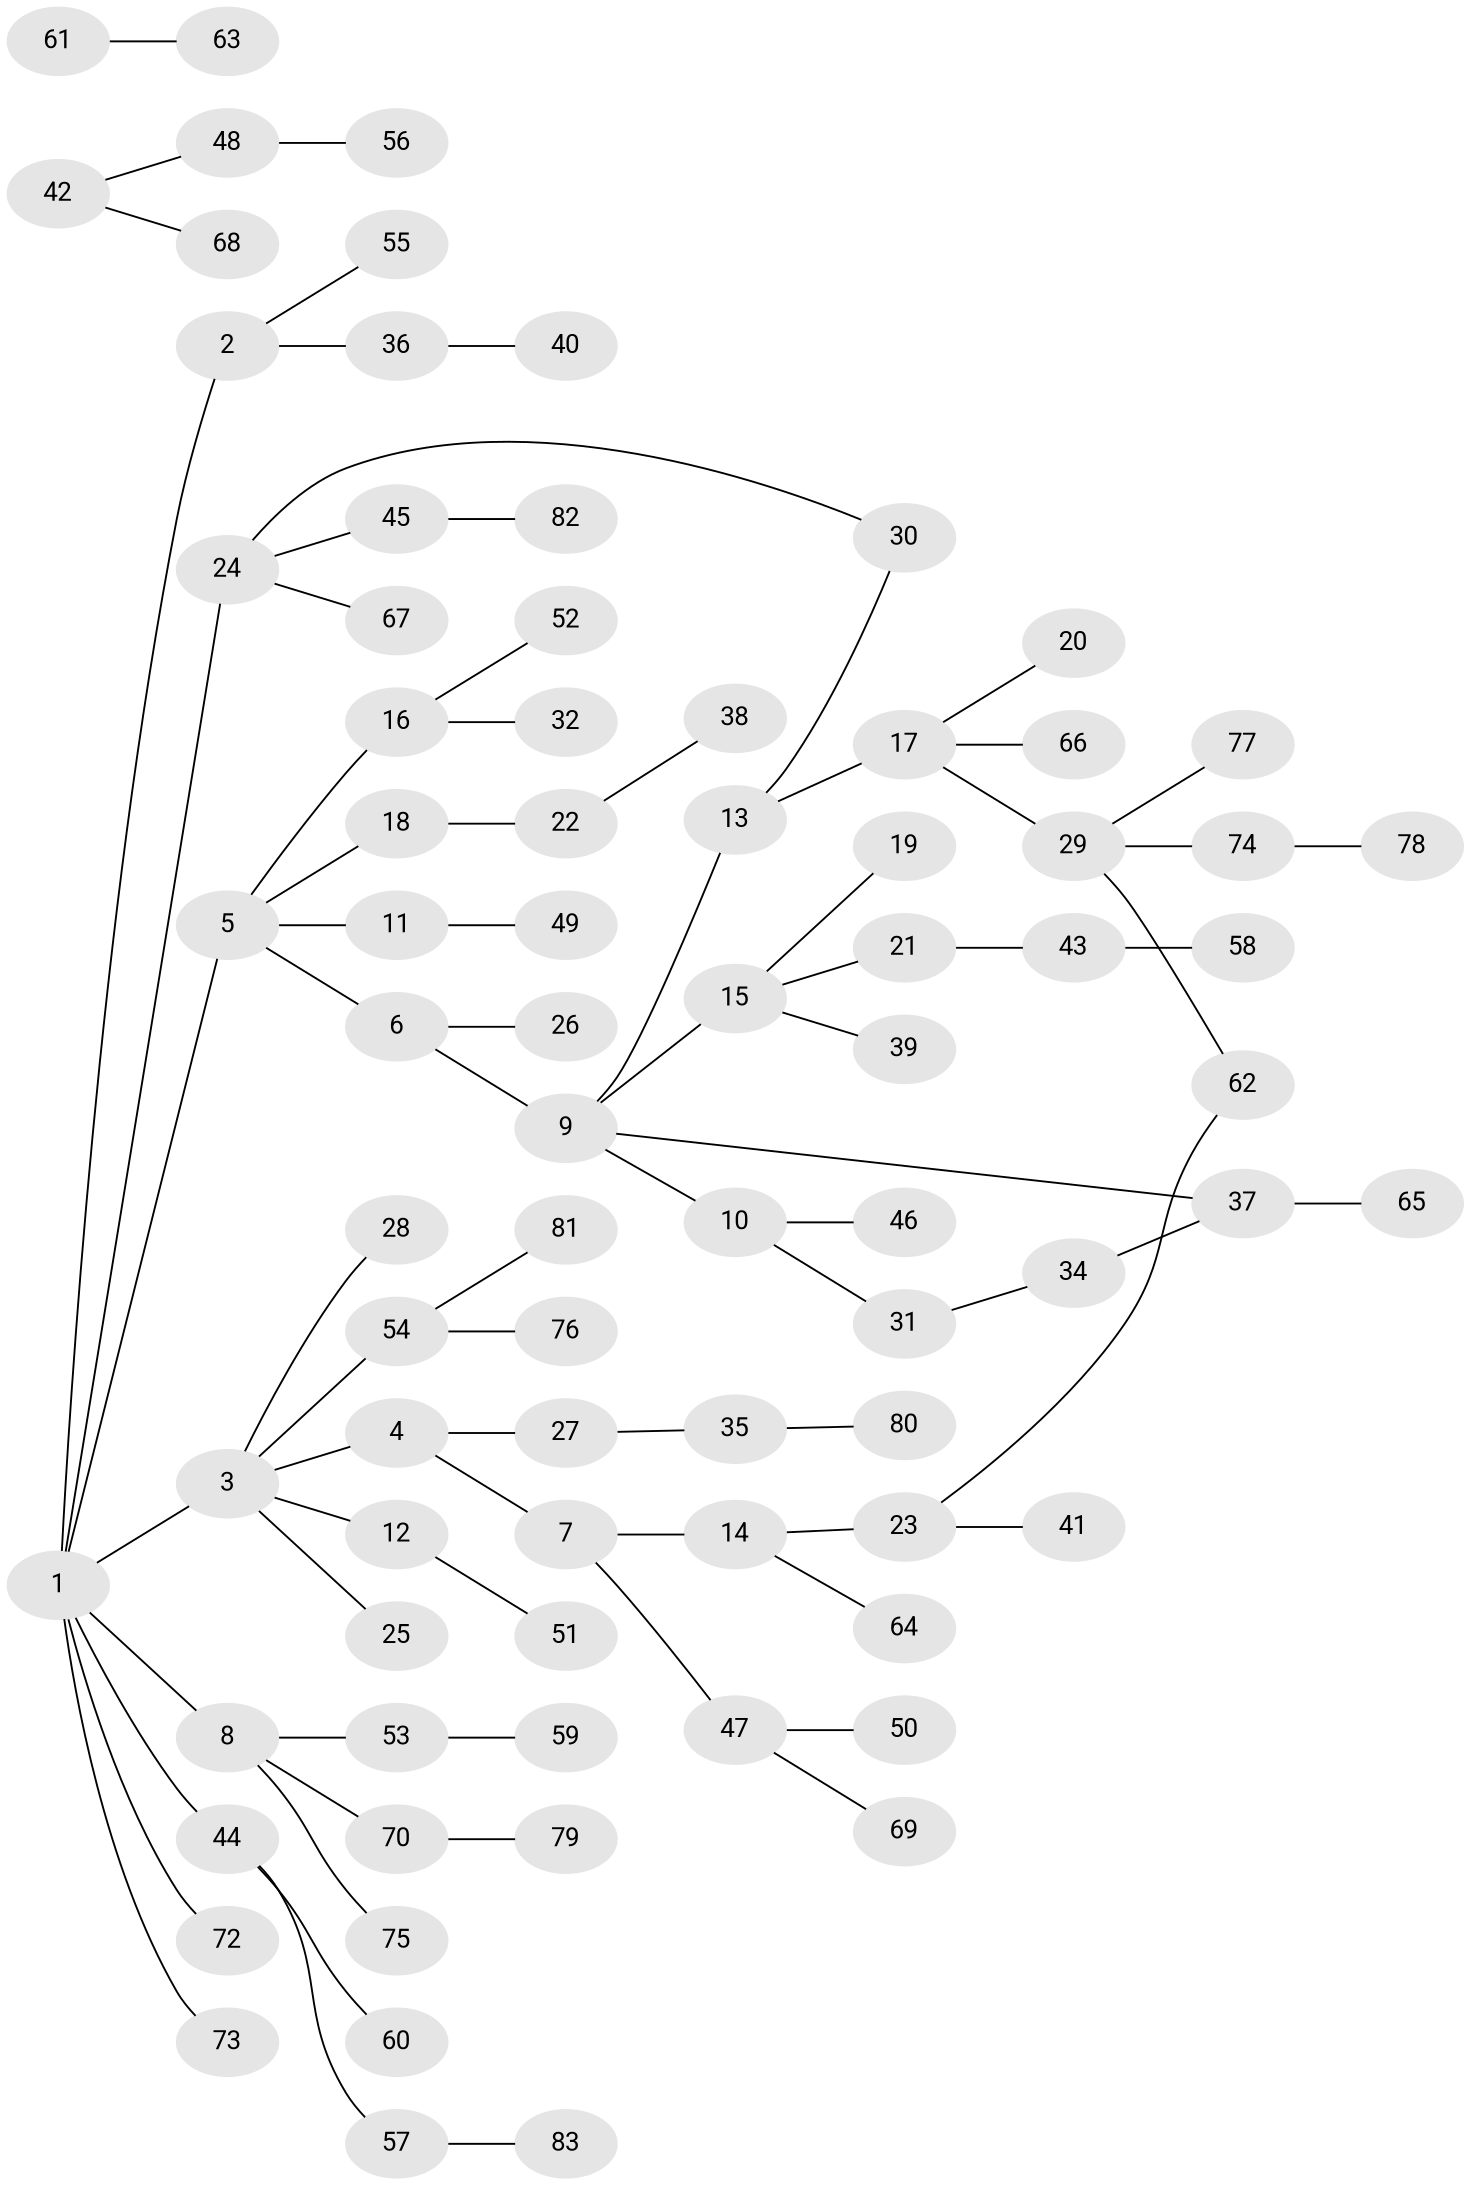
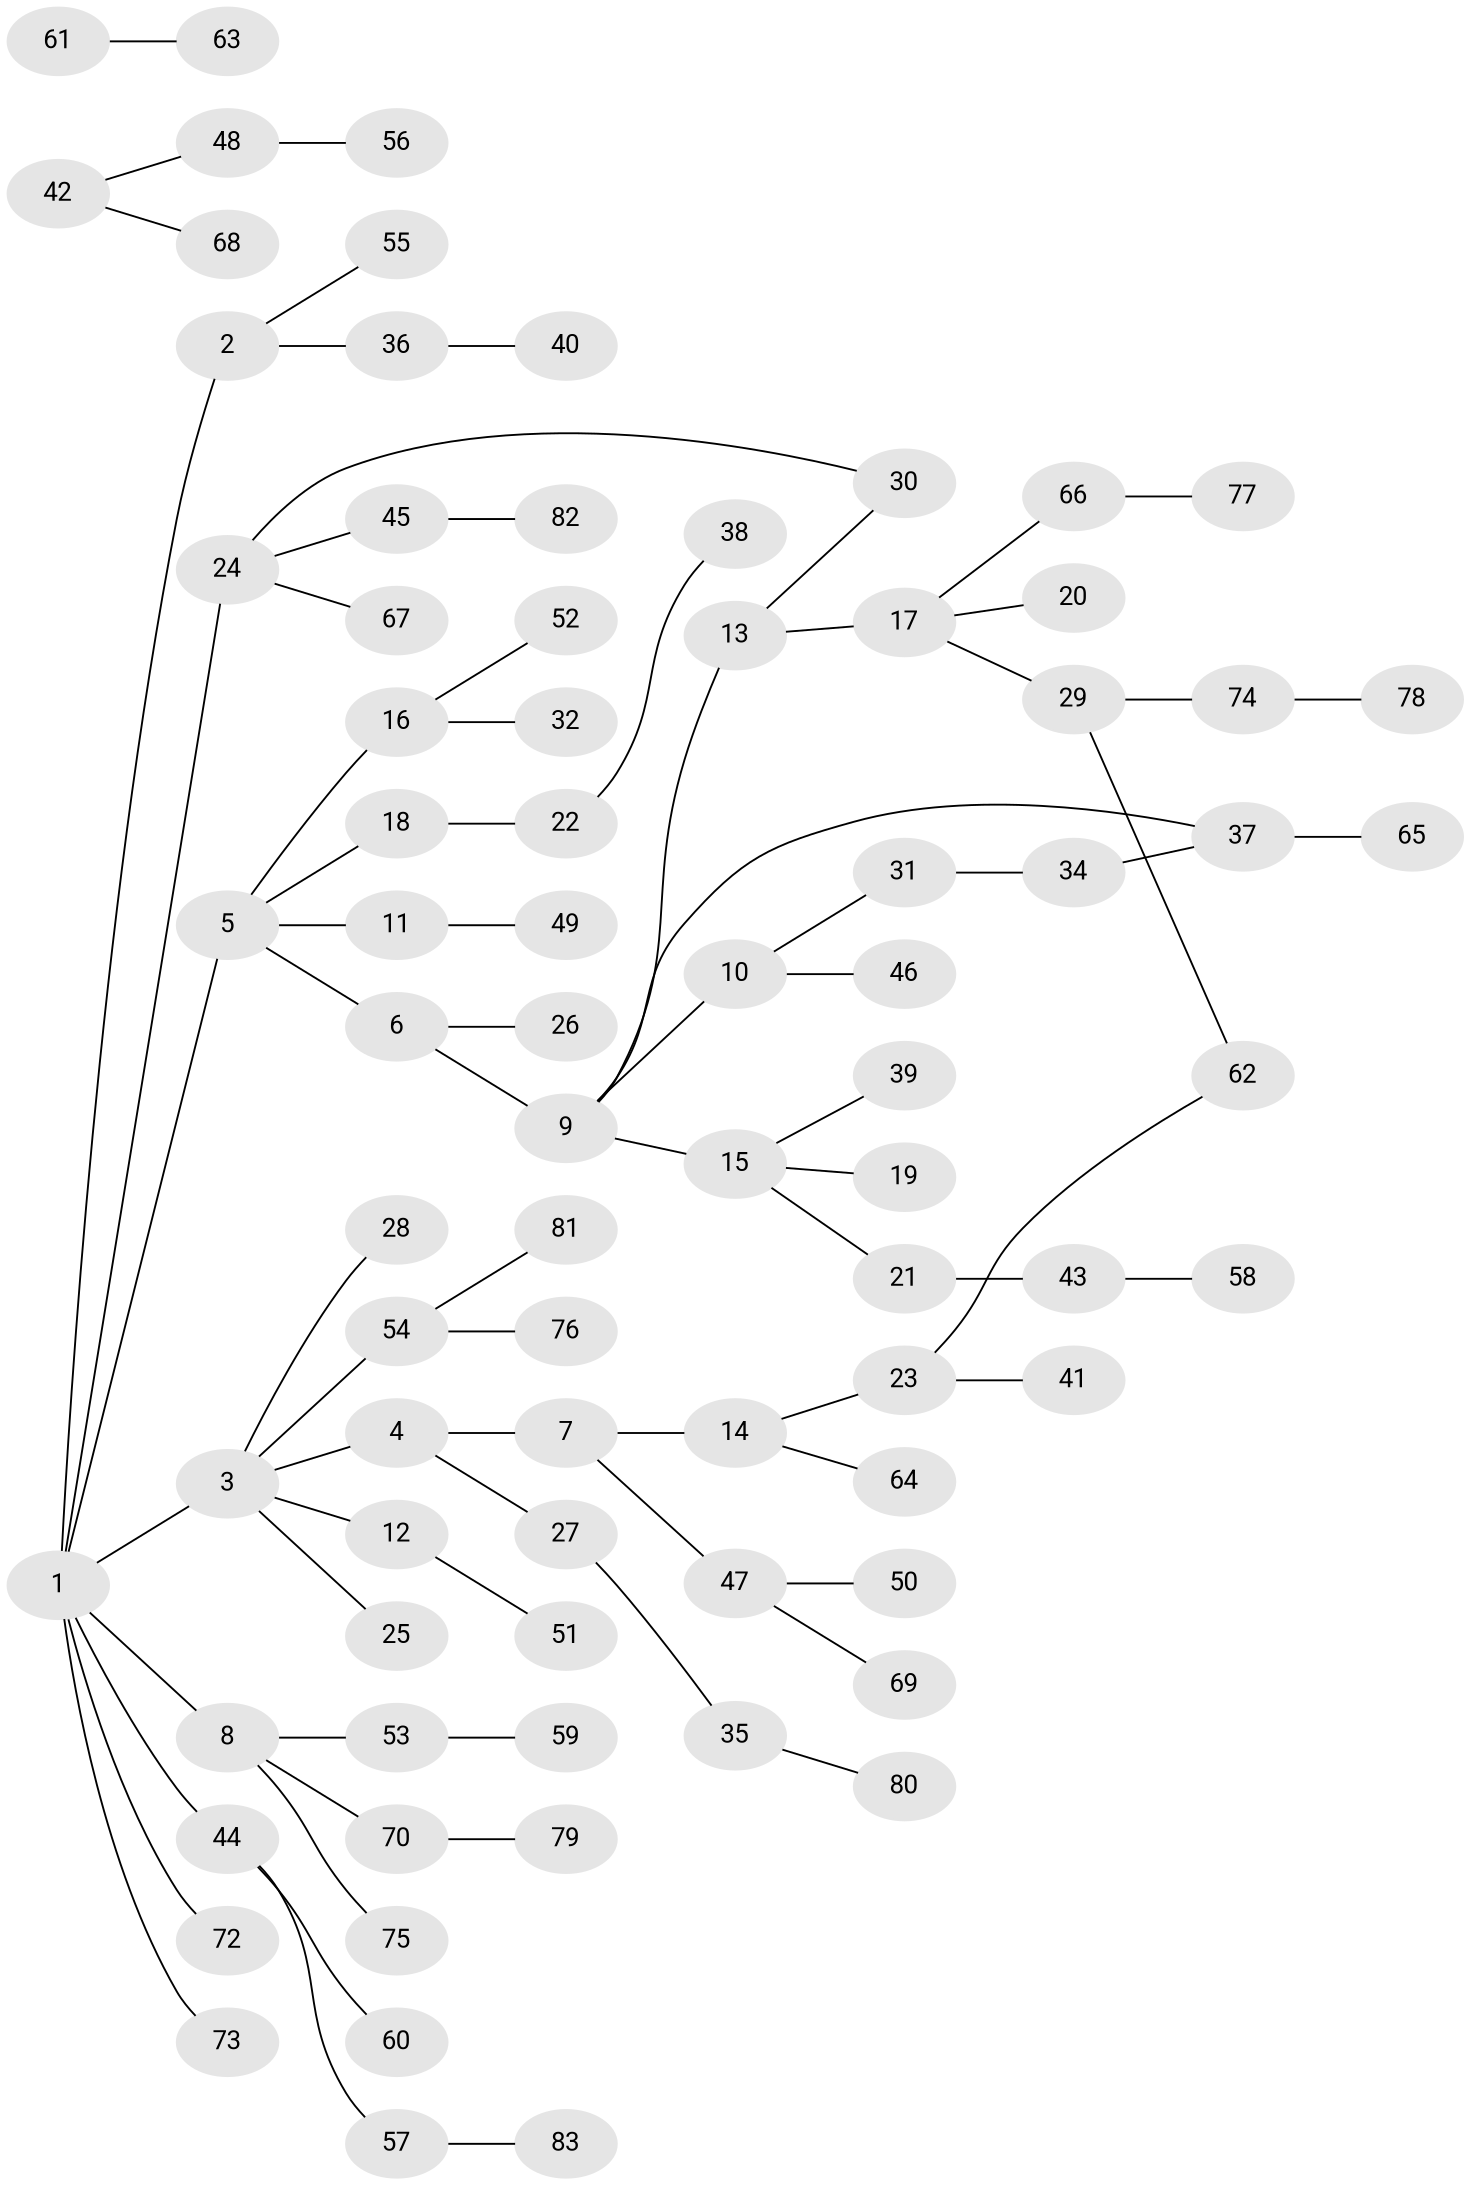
edge "77" -- "29": now "77" -- "66"
